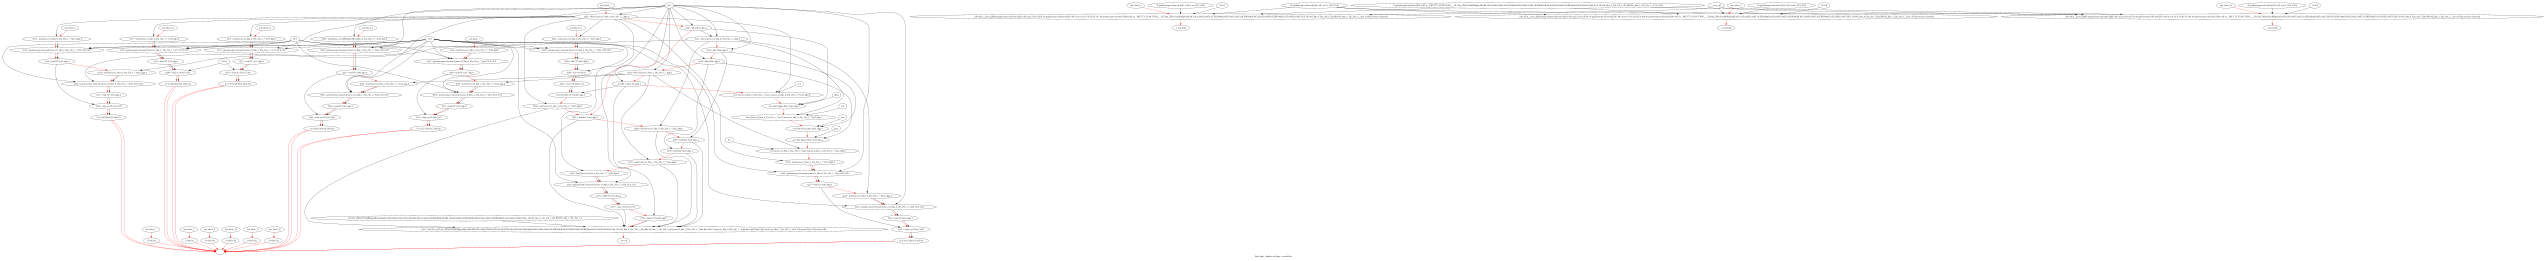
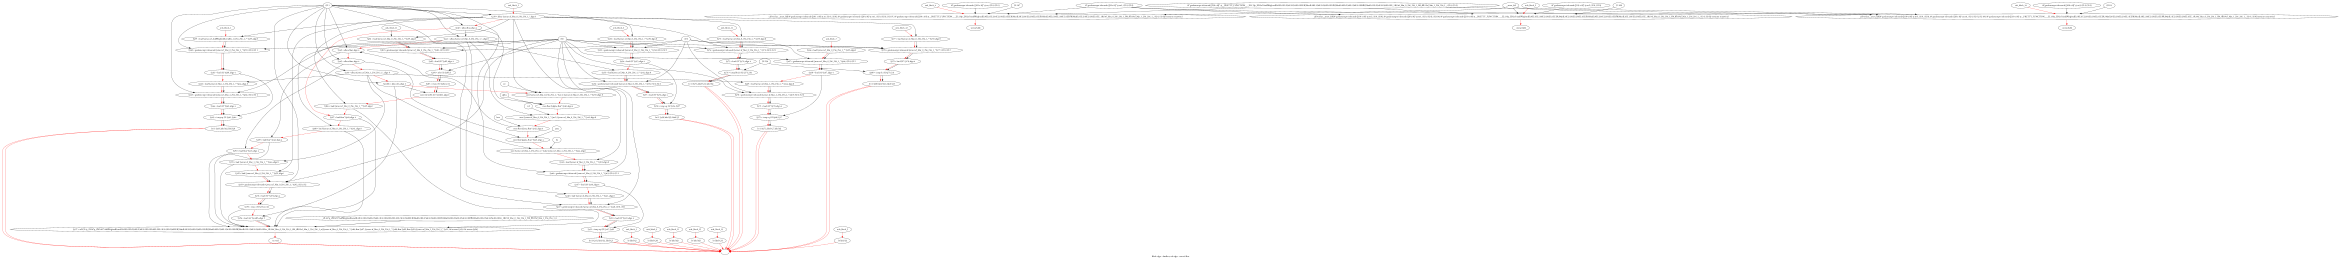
edge "unk_block_16" -> "%t81 = load %struct.xf_Mat_0_256_256_1_** %t39, align 8": color red -> black
edge "%t42 = alloca float, align 4" -> "store float %beta, float* %t42, align 4": reversed
node "%t76 = icmp sle i32 %t75, 256": label "%t76 = icmp sle i32 %t75, 256" -> "%t76 = icmp block i32 %t75, 256"
